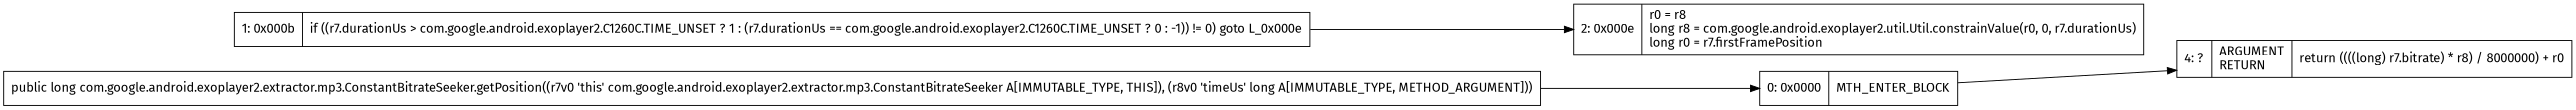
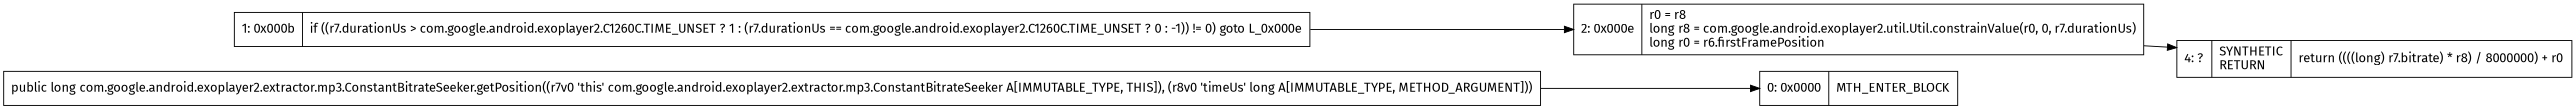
node "2: 0x000e": text "long r0 = r7.firstFramePosition" -> "long r0 = r6.firstFramePosition"
node "4: ?": text "ARGUMENT" -> "SYNTHETIC"
edge "0: 0x0000" -> "4: ?": now "2: 0x000e" -> "4: ?"
